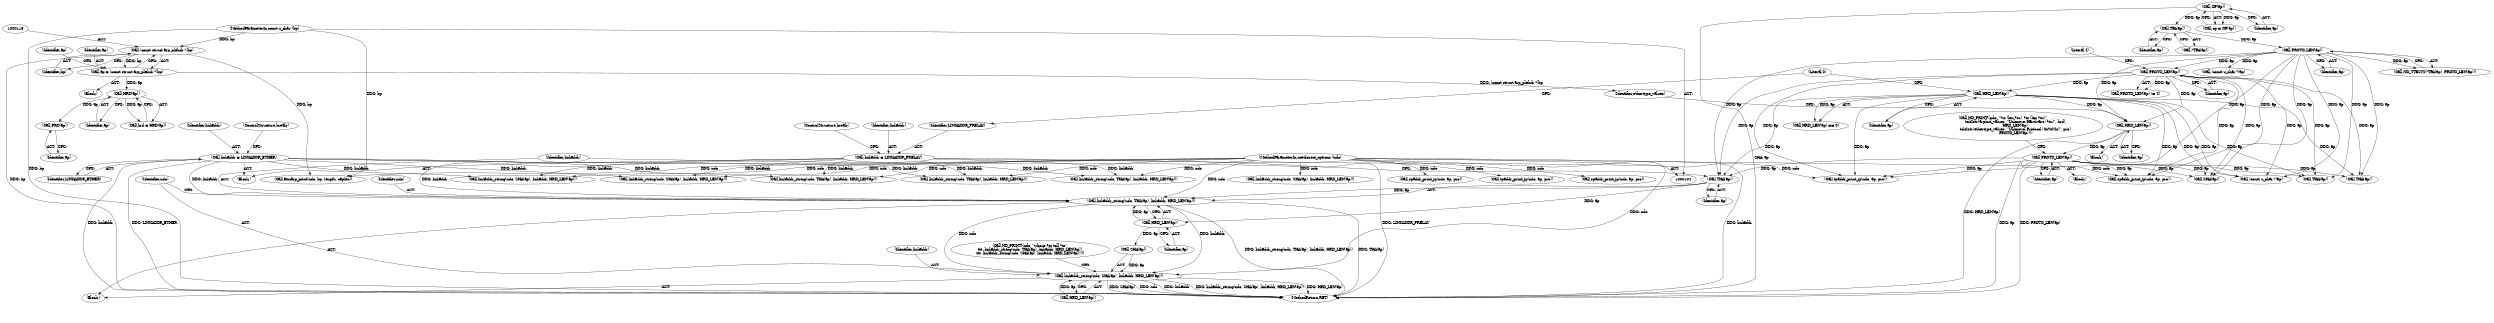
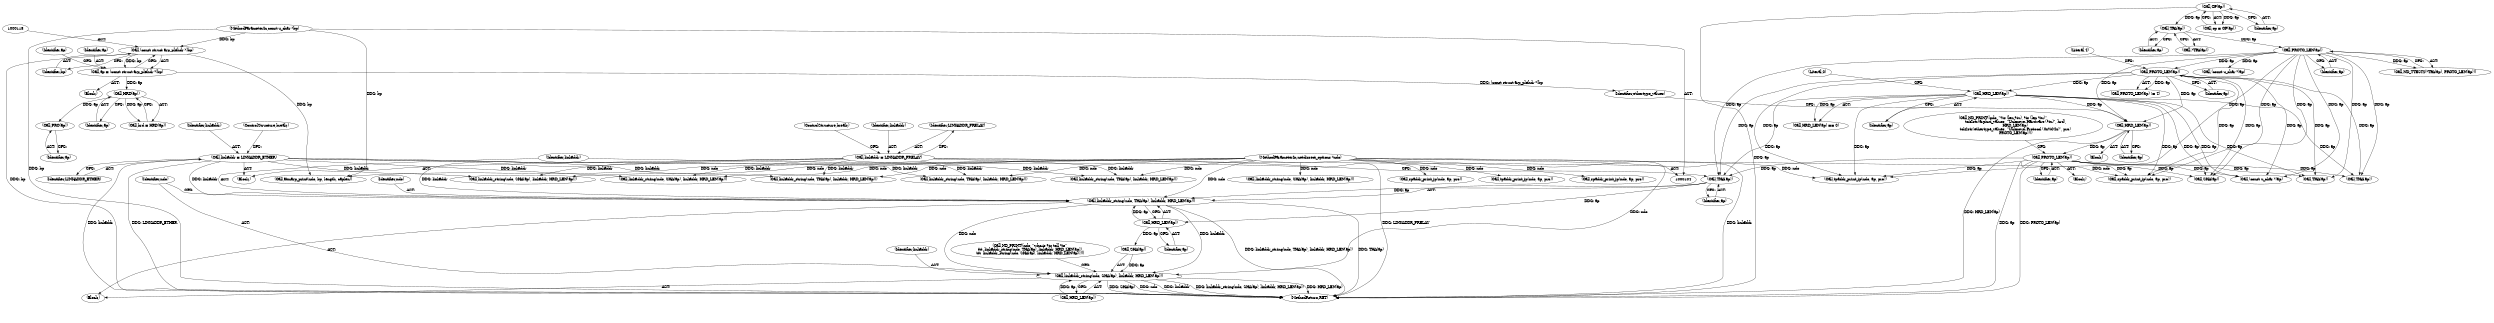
edge "(Literal,0)" -> "(Identifier,LINKADDR_FRELAY)": now "(Call,linkaddr = LINKADDR_FRELAY)" -> "(Identifier,LINKADDR_FRELAY)"
edge "(Call,OP(ap))" -> "(MethodReturn,RET)": label "SHA: ap" -> "DDG: ap"
